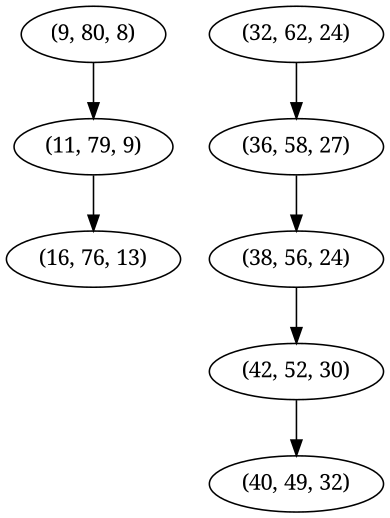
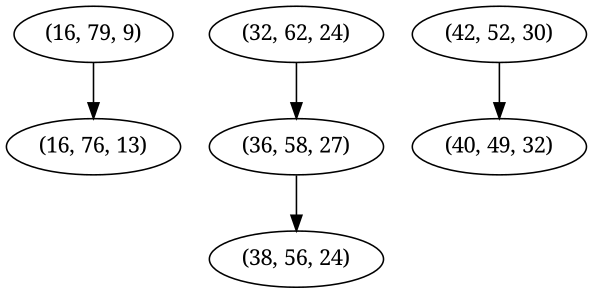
node "(9, 80, 8)": removed
node "(11, 79, 9)": label "(11, 79, 9)" -> "(16, 79, 9)"
edge "(38, 56, 24)" -> "(42, 52, 30)": removed
